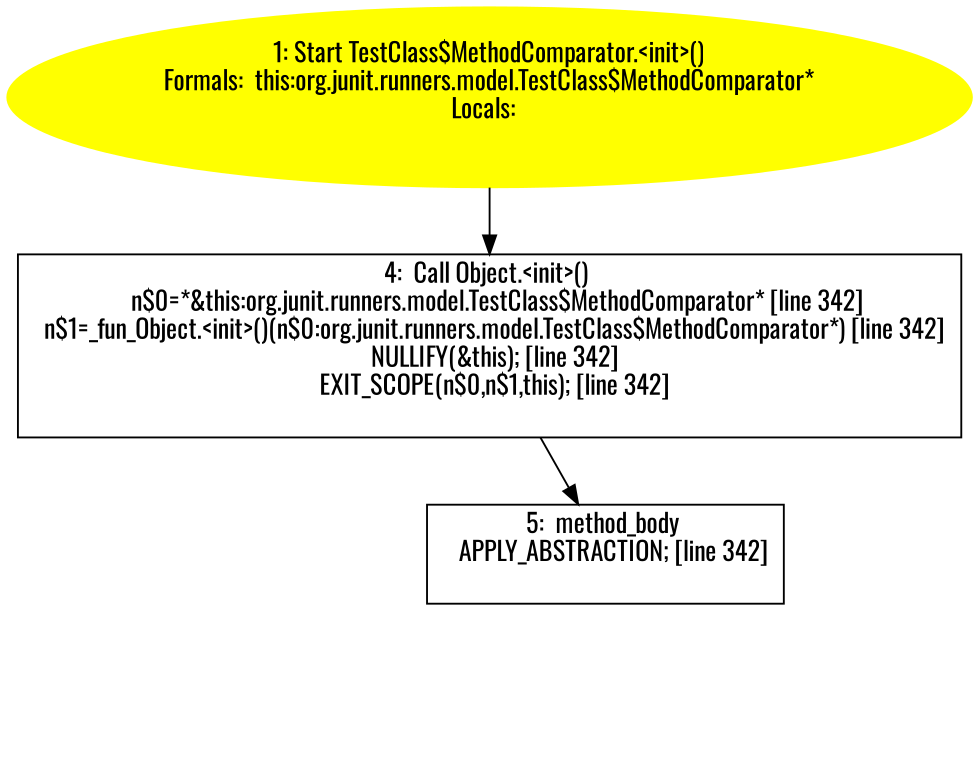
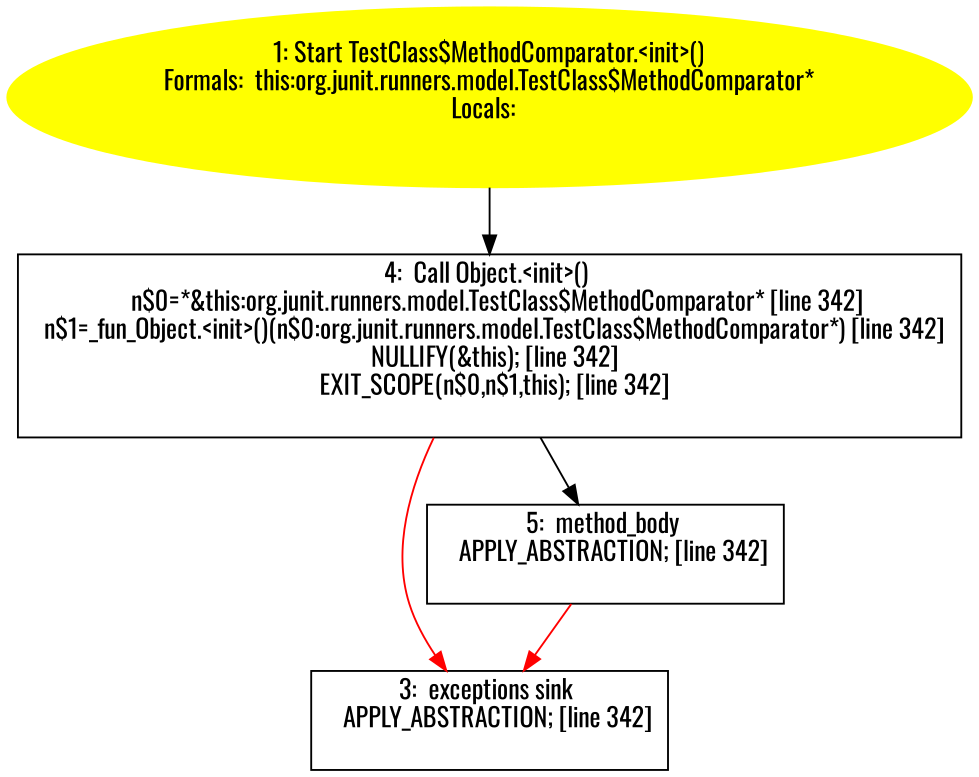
node "3:  exceptions sink APPLY_ABSTRACTION; [line 342]": added
